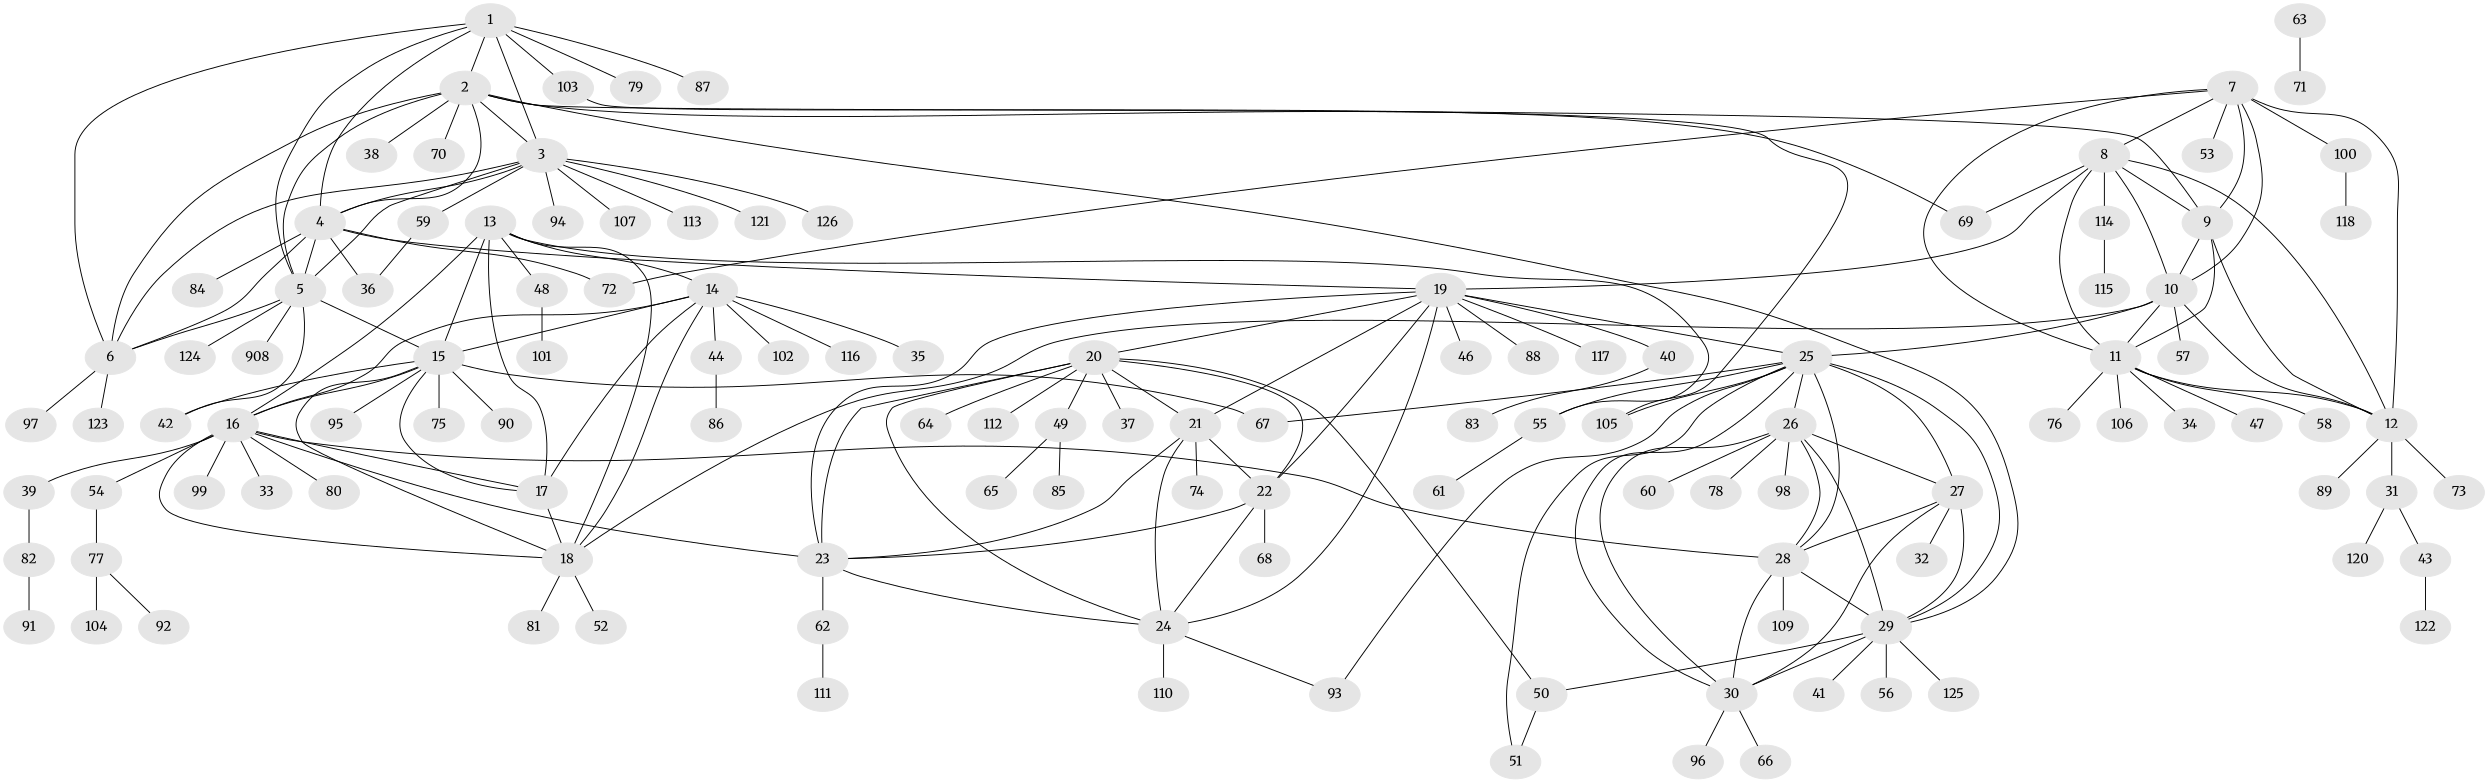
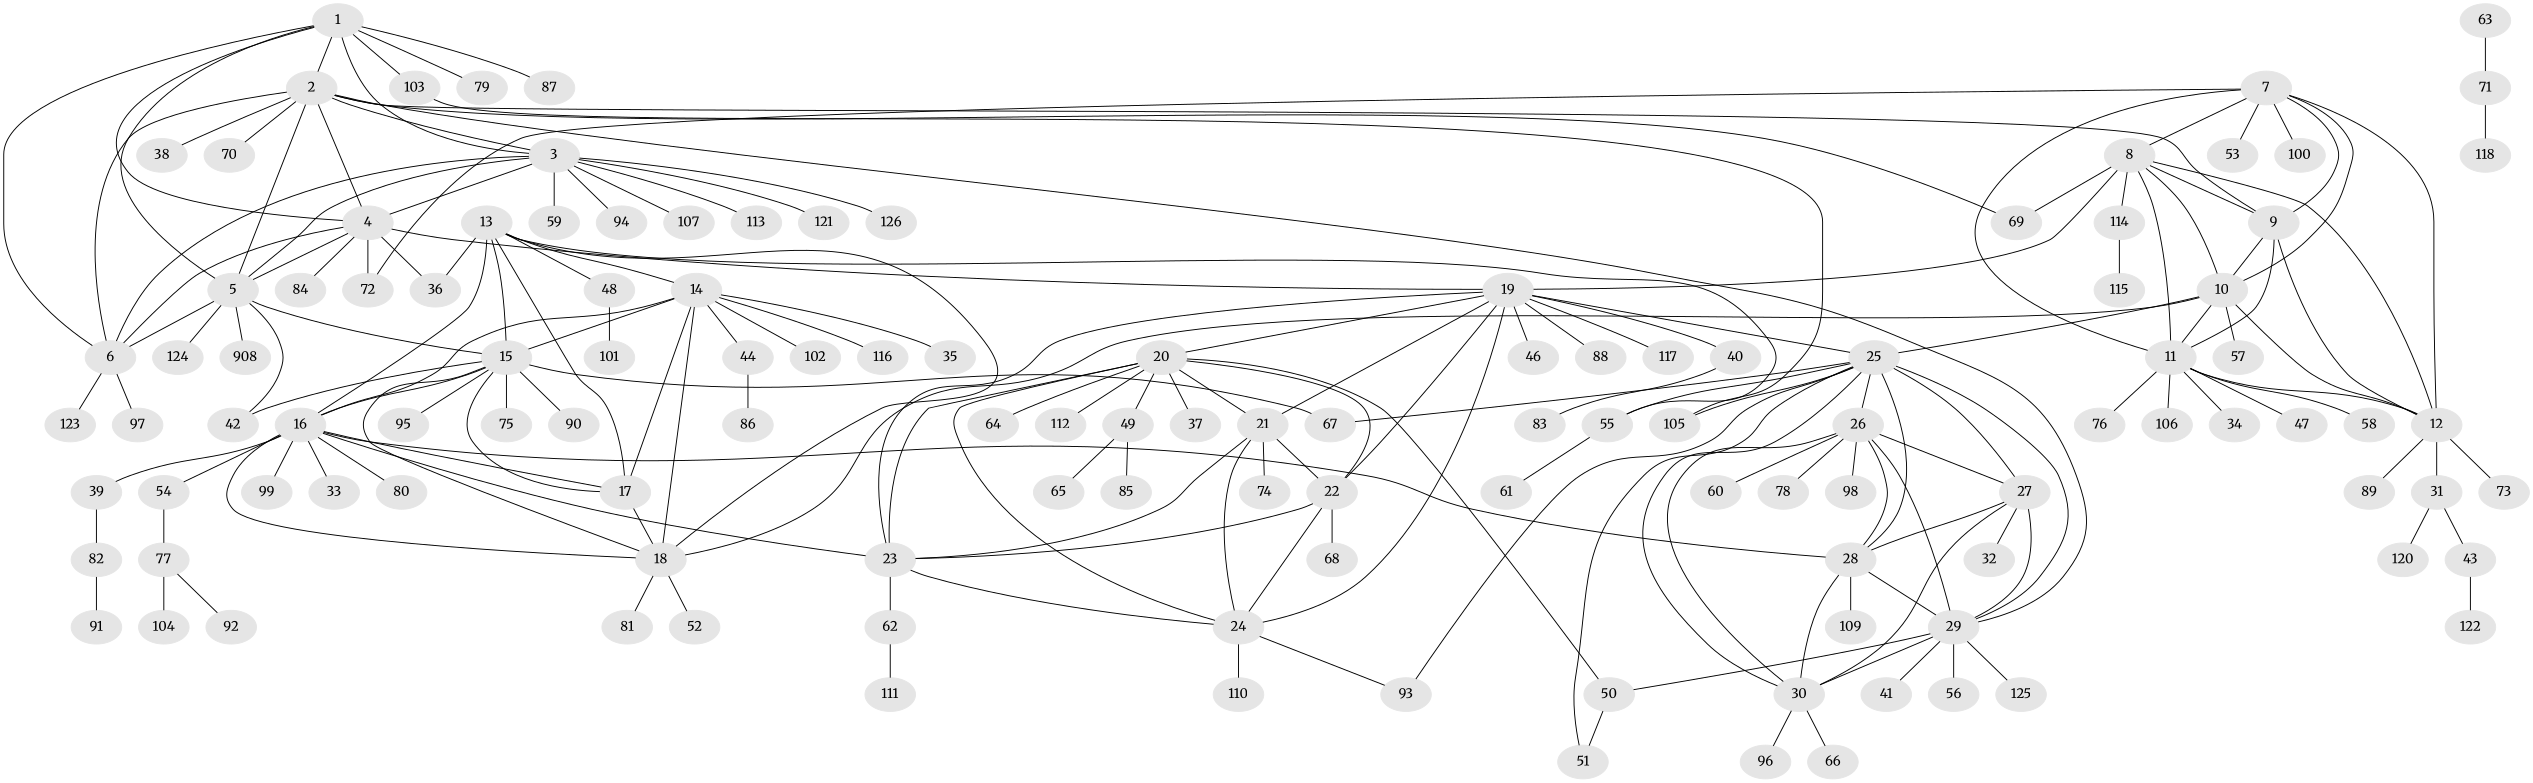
edge "100" -- "118": now "71" -- "118"
edge "59" -- "36": now "13" -- "36"
